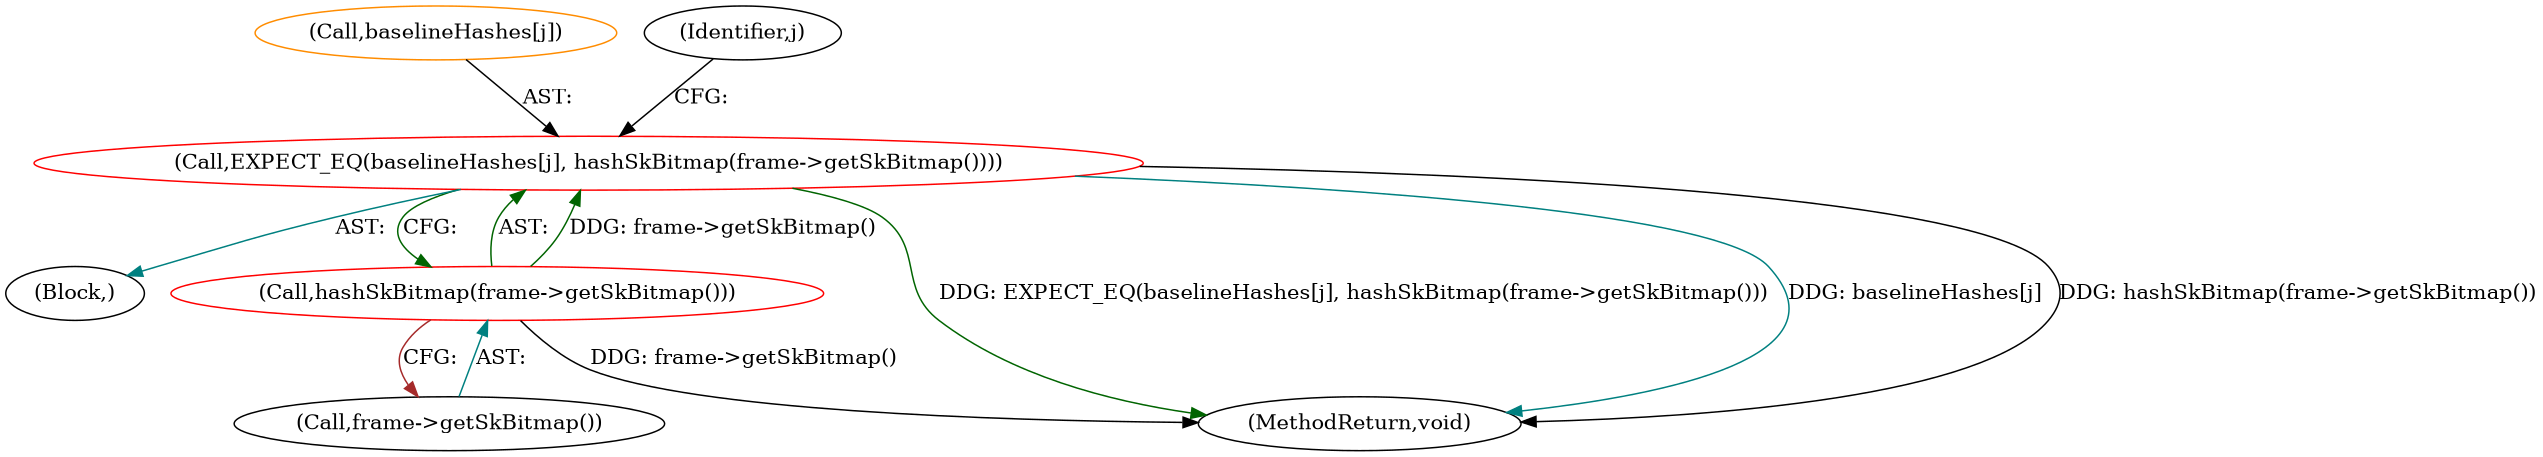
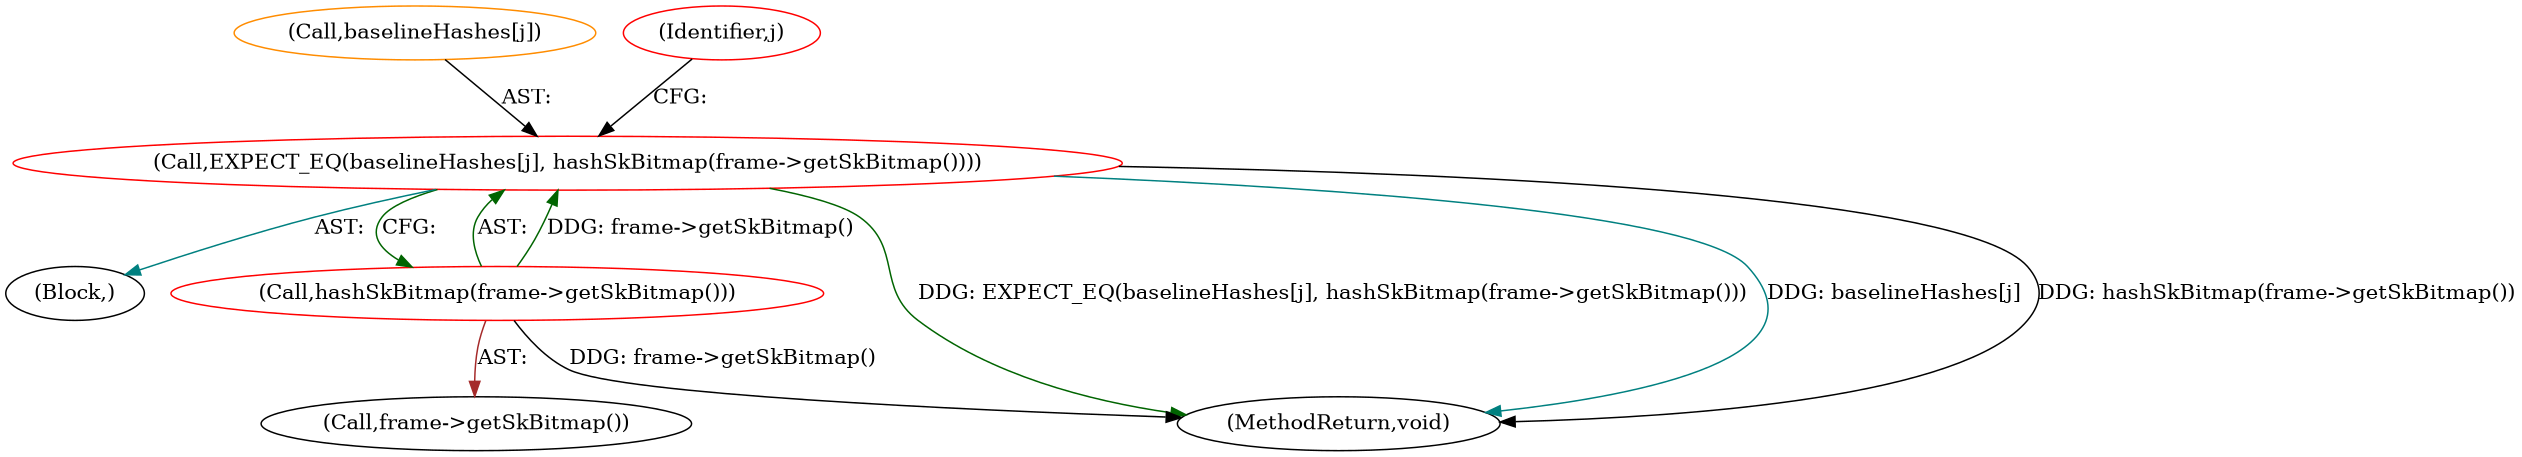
node "(Identifier,j)": color black -> red
edge "(Call,hashSkBitmap(frame->getSkBitmap()))" -> "(Call,frame->getSkBitmap())": label "CFG: " -> "AST: "
edge "(Call,frame->getSkBitmap())" -> "(Call,hashSkBitmap(frame->getSkBitmap()))": removed, label "AST:"
